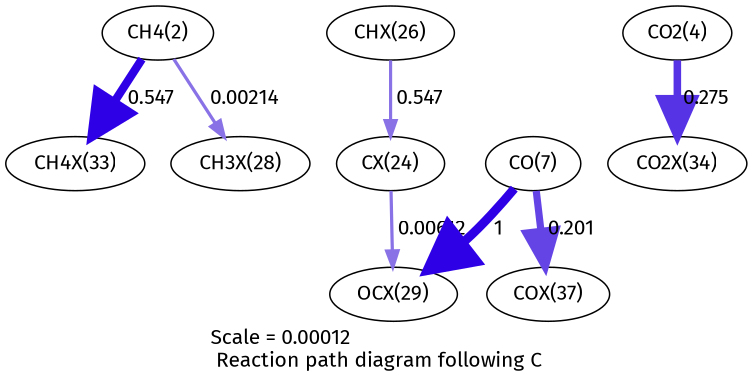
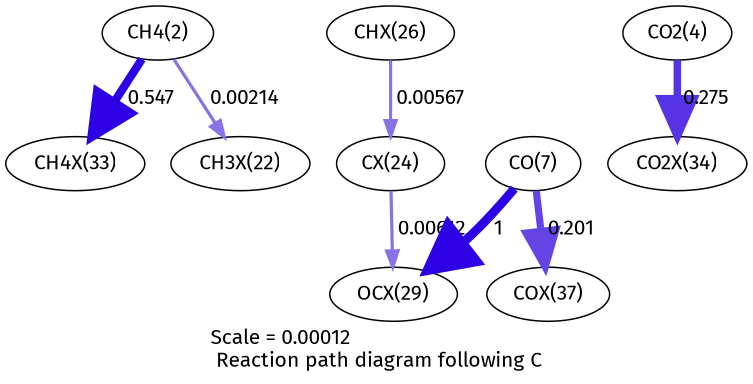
edge "CHX(26)" -> "CX(24)": label " 0.547" -> " 0.00567"
node "CH3X(28)": label "CH3X(28)" -> "CH3X(22)"
